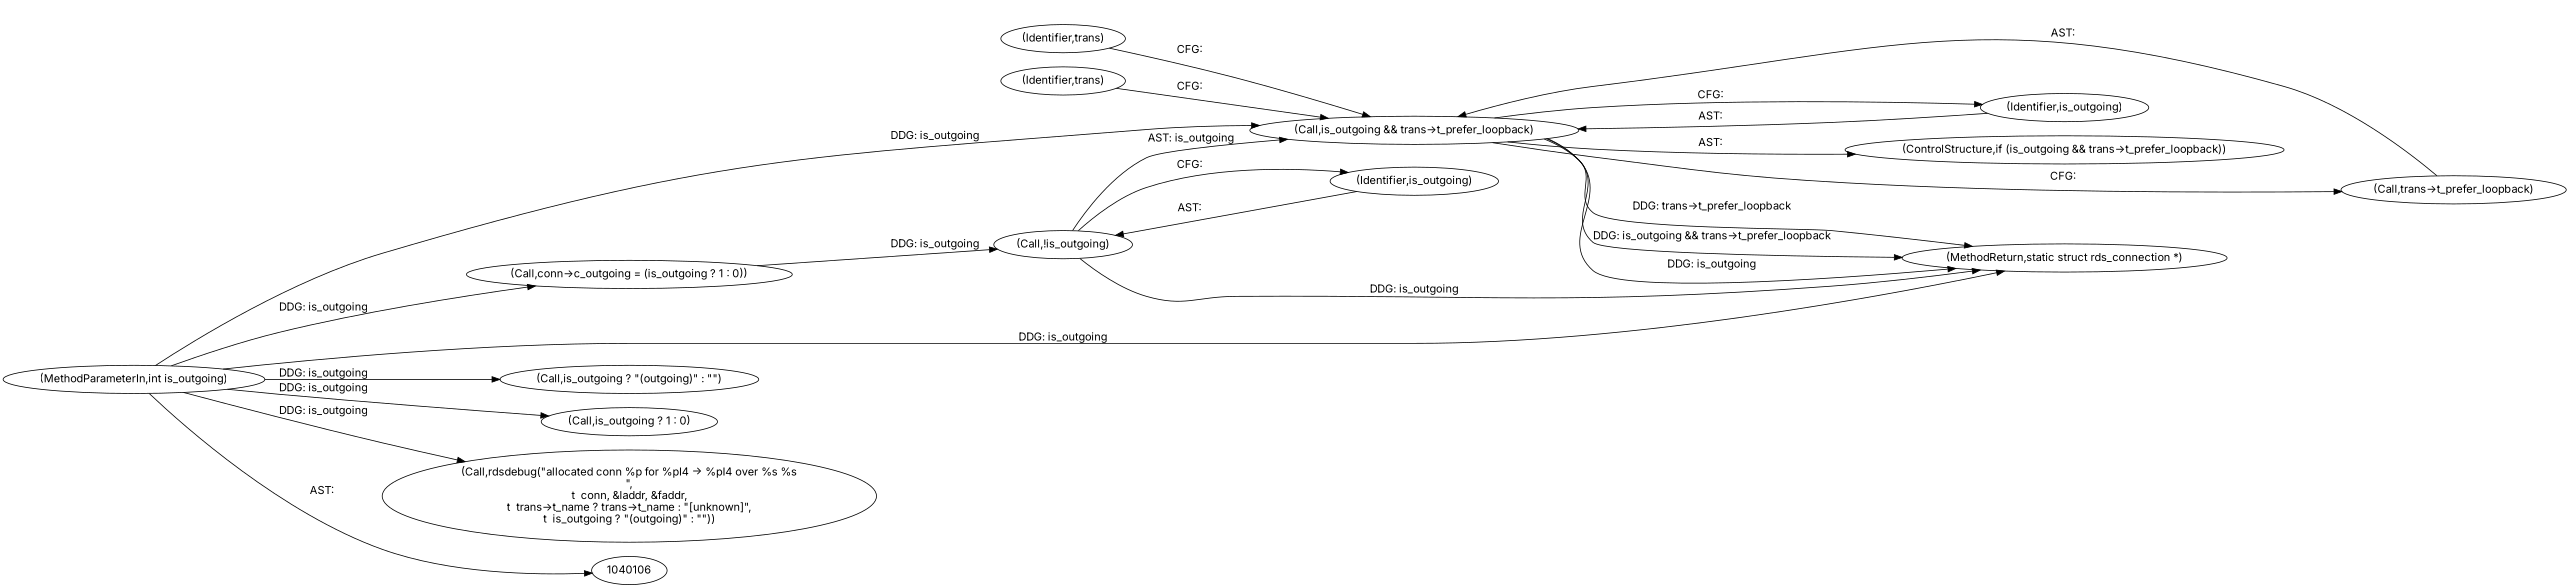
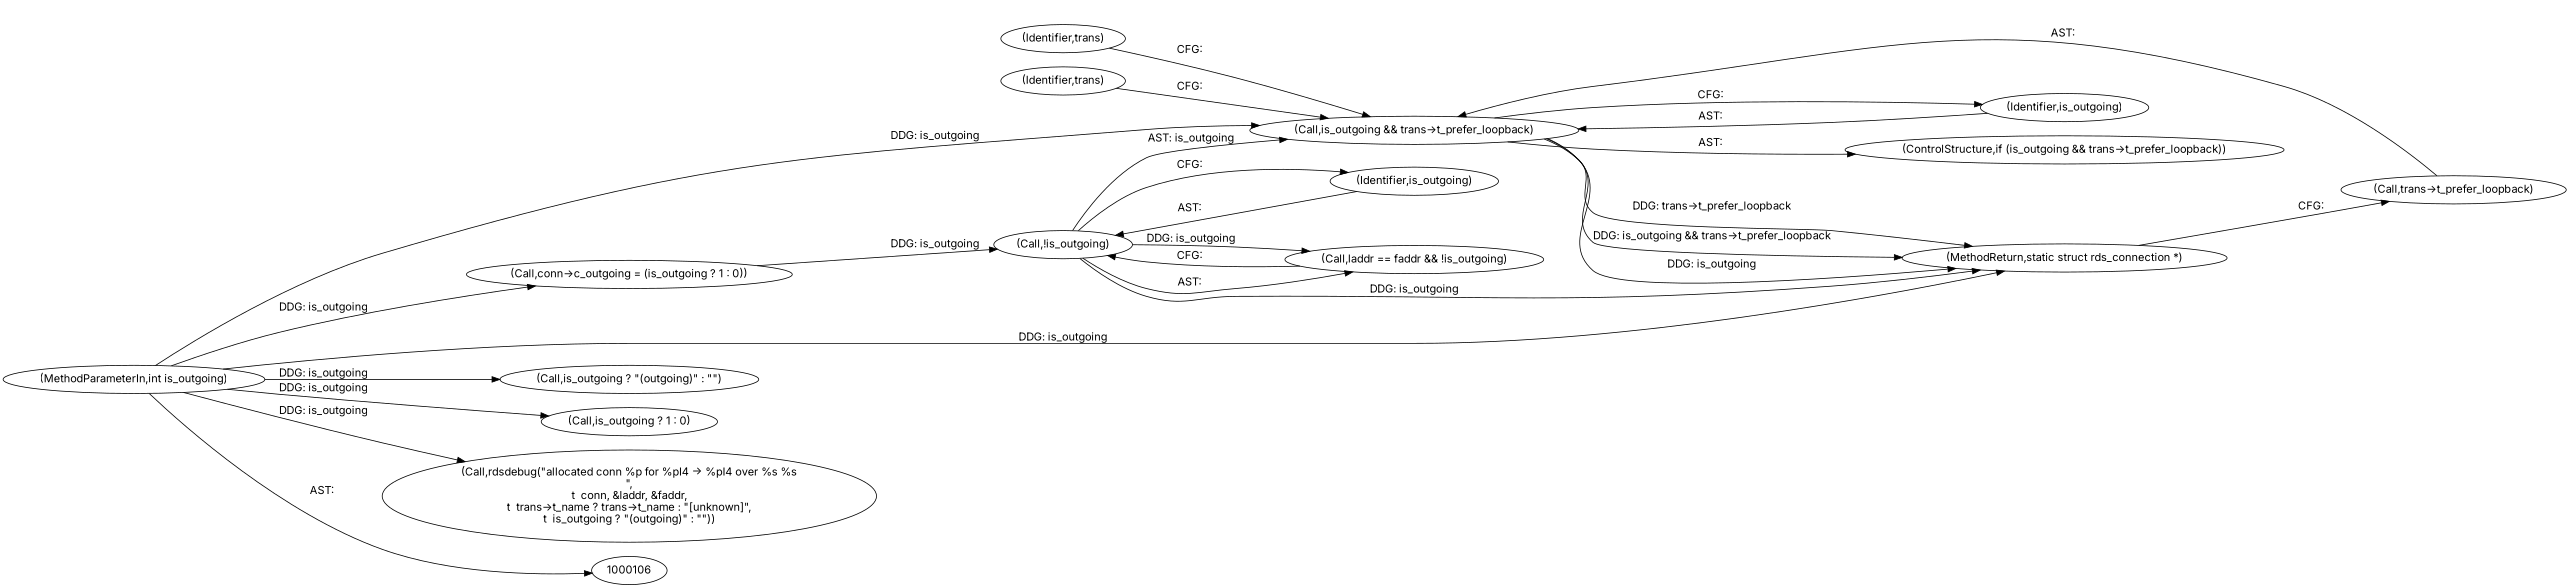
edge "(Call,is_outgoing && trans->t_prefer_loopback)" -> "(Call,trans->t_prefer_loopback)": now "(MethodReturn,static struct rds_connection *)" -> "(Call,trans->t_prefer_loopback)"
node "(Call,laddr == faddr && !is_outgoing)": added
node "1040106": label "1040106" -> "1000106"
